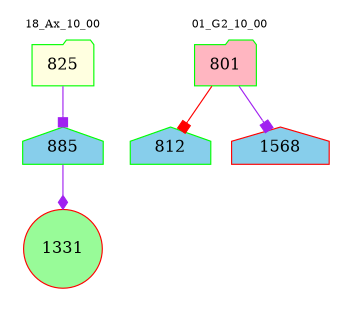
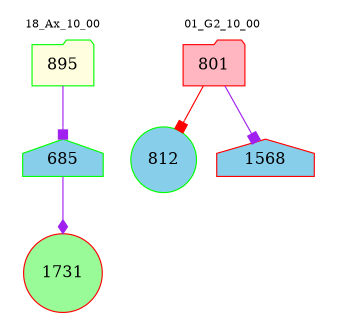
node "825": label "825" -> "895"
node "801": color green -> red
node "885": label "885" -> "685"
node "812": shape house -> circle
node "1331": label "1331" -> "1731"
